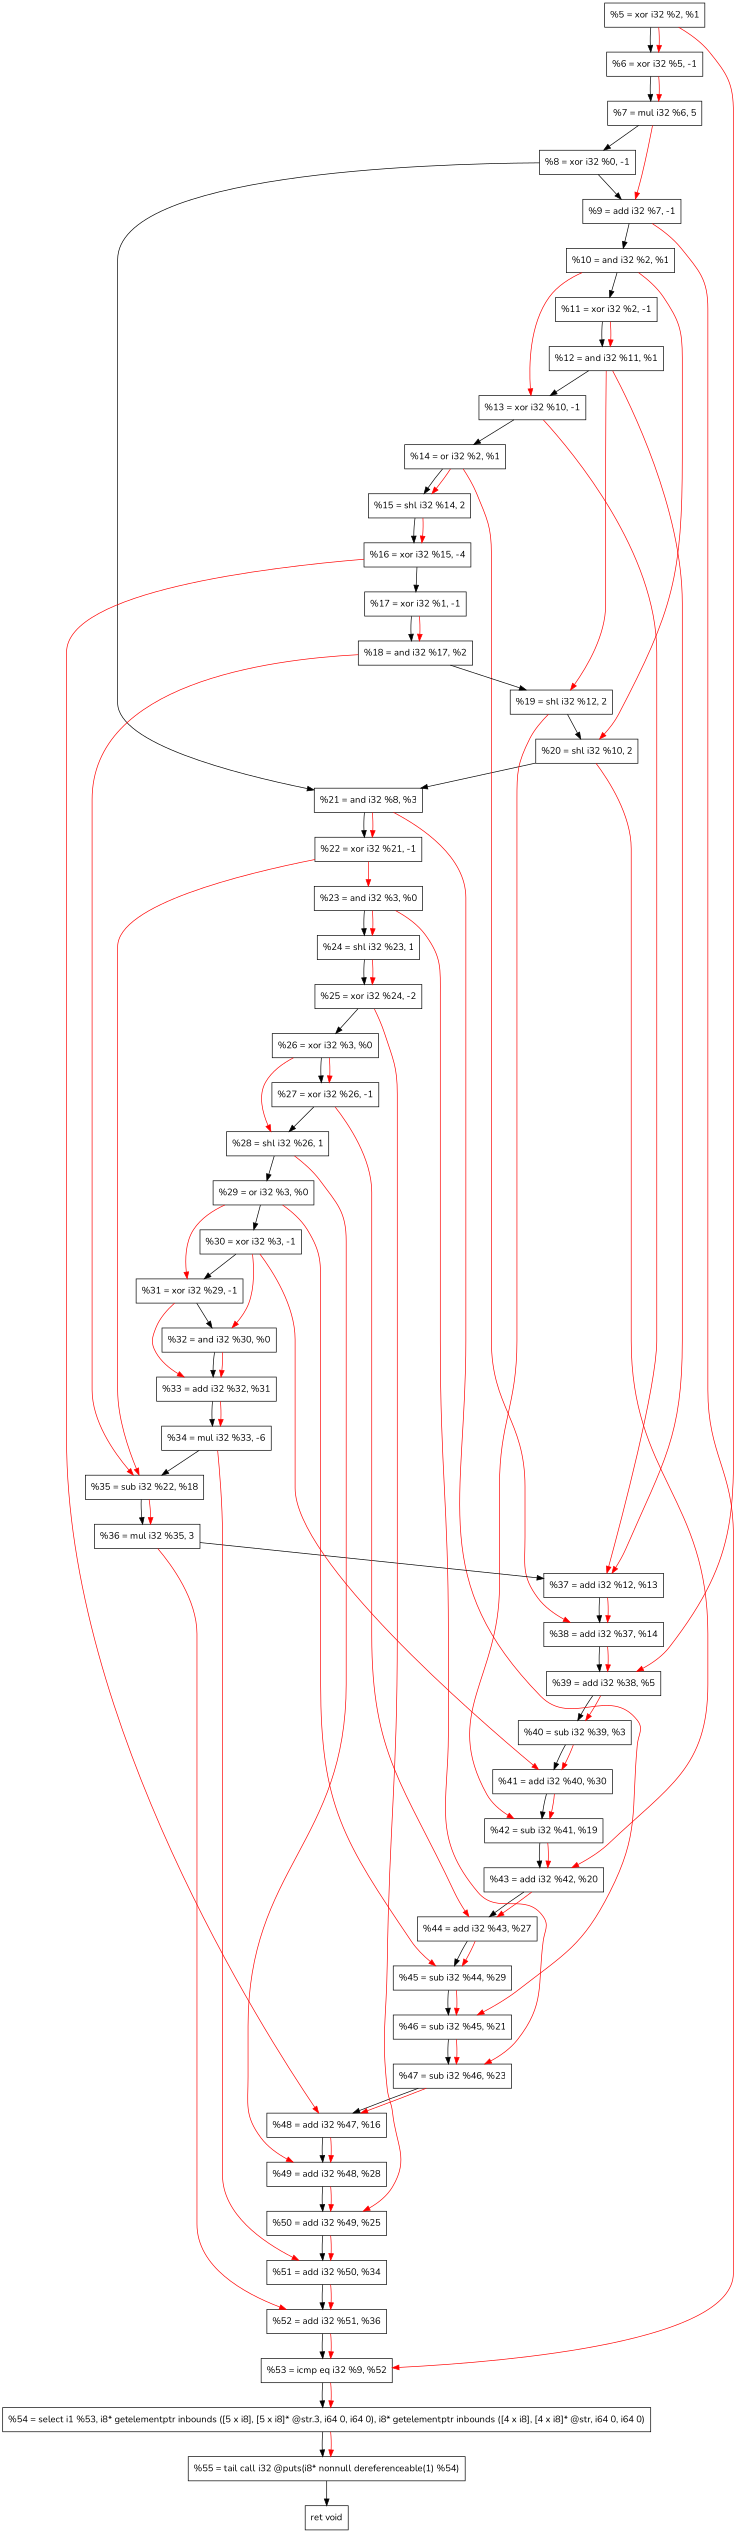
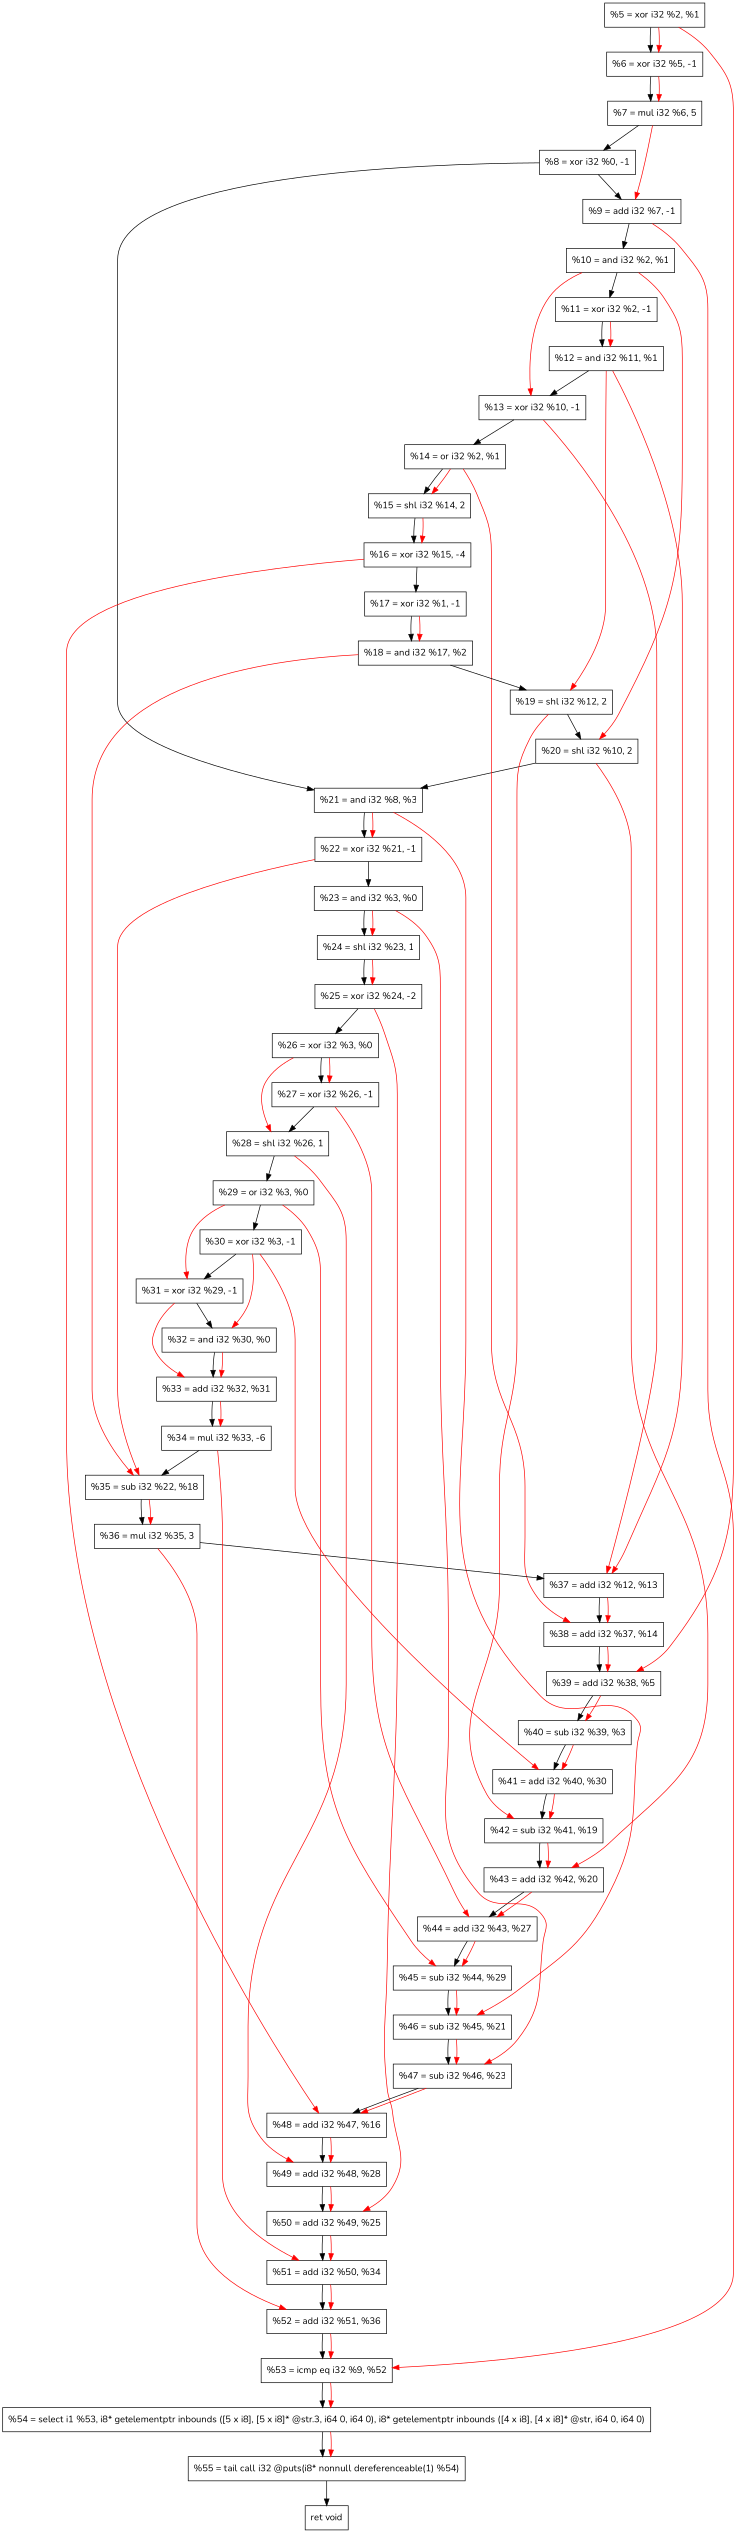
edge "%22 = xor i32 %21, -1" -> "%23 = and i32 %3, %0": color red -> black
